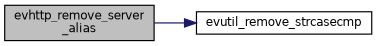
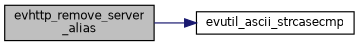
node "evutil_remove_strcasecmp": label "evutil_remove_strcasecmp" -> "evutil_ascii_strcasecmp"
